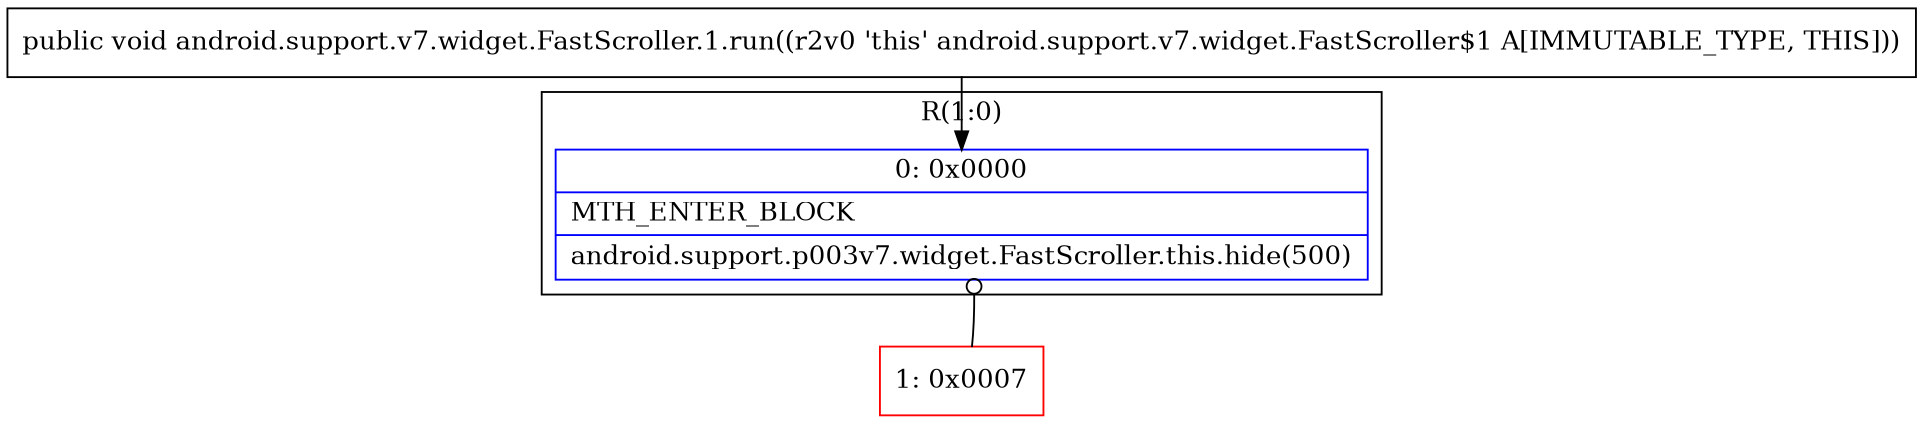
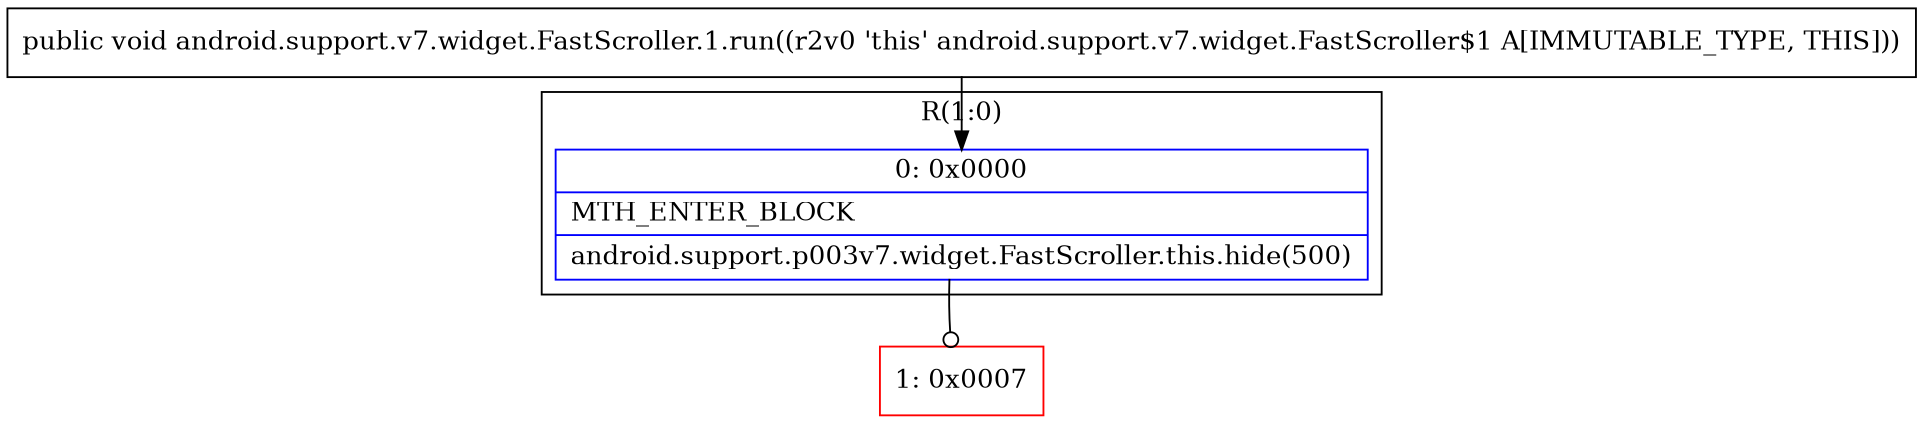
edge "1: 0x0007" -> "0: 0x0000": reversed
